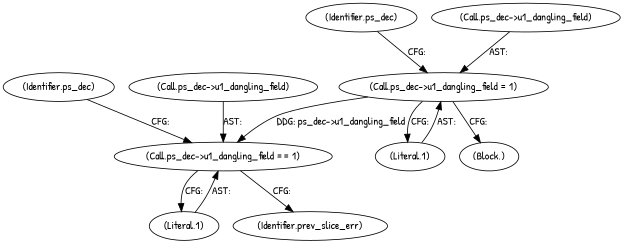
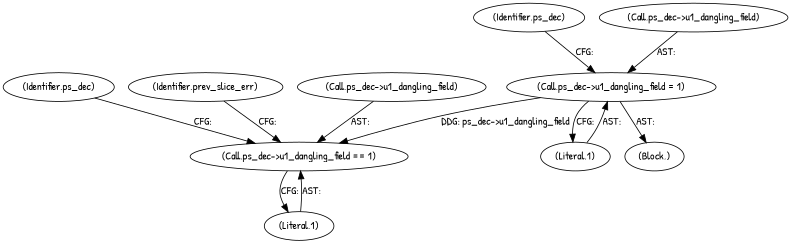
edge "(Call,ps_dec->u1_dangling_field = 1)" -> "(Block,)": label "CFG: " -> "AST: "
edge "(Call,ps_dec->u1_dangling_field == 1)" -> "(Identifier,prev_slice_err)": reversed
